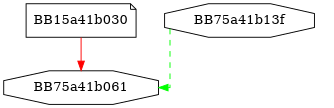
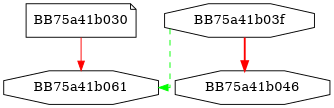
node "BB15a41b030": label "BB15a41b030" -> "BB75a41b030"
node "BB75a41b13f": label "BB75a41b13f" -> "BB75a41b03f"
node "BB75a41b046": added
